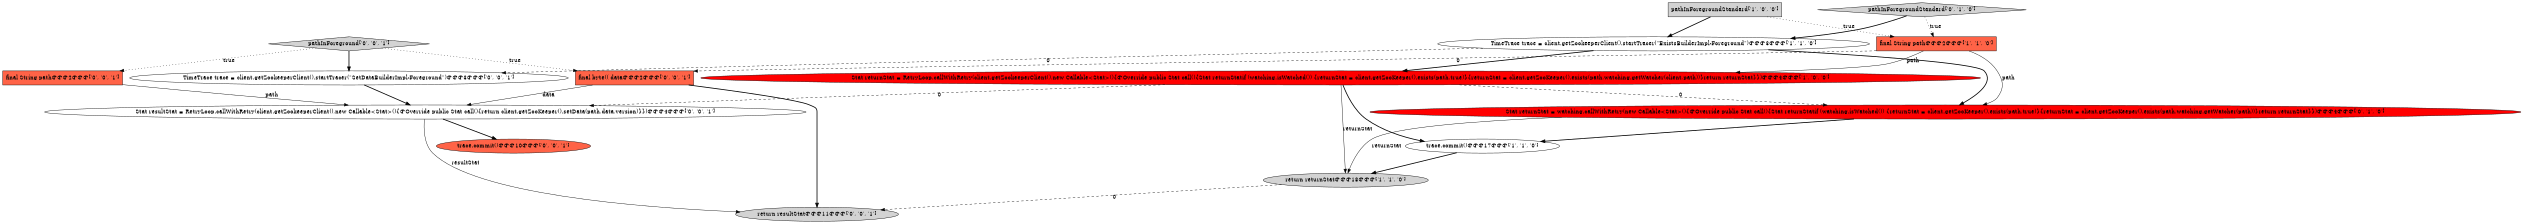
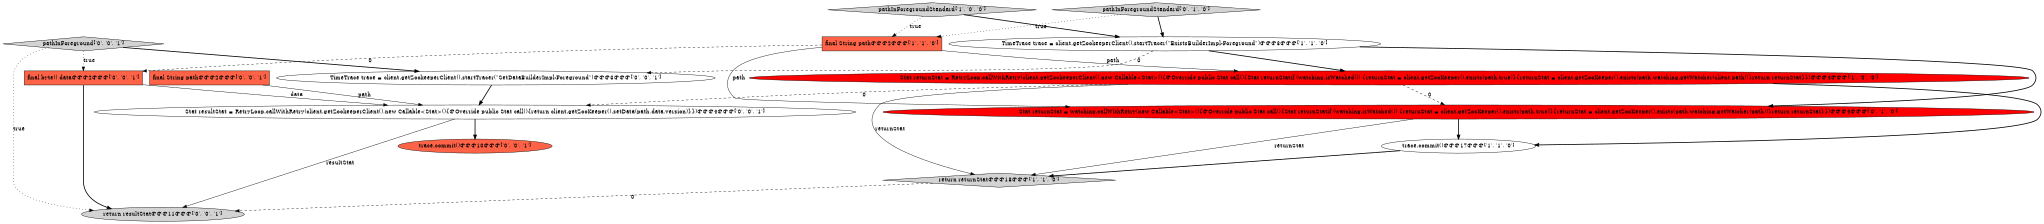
node "pathInForegroundStandard['1', '0', '0']": shape box -> diamond
edge "pathInForeground['0', '0', '1']" -> "final String path@@@2@@@['0', '0', '1']": now "pathInForeground['0', '0', '1']" -> "return resultStat@@@11@@@['0', '0', '1']"
node "return returnStat@@@18@@@['1', '1', '0']": shape ellipse -> diamond
